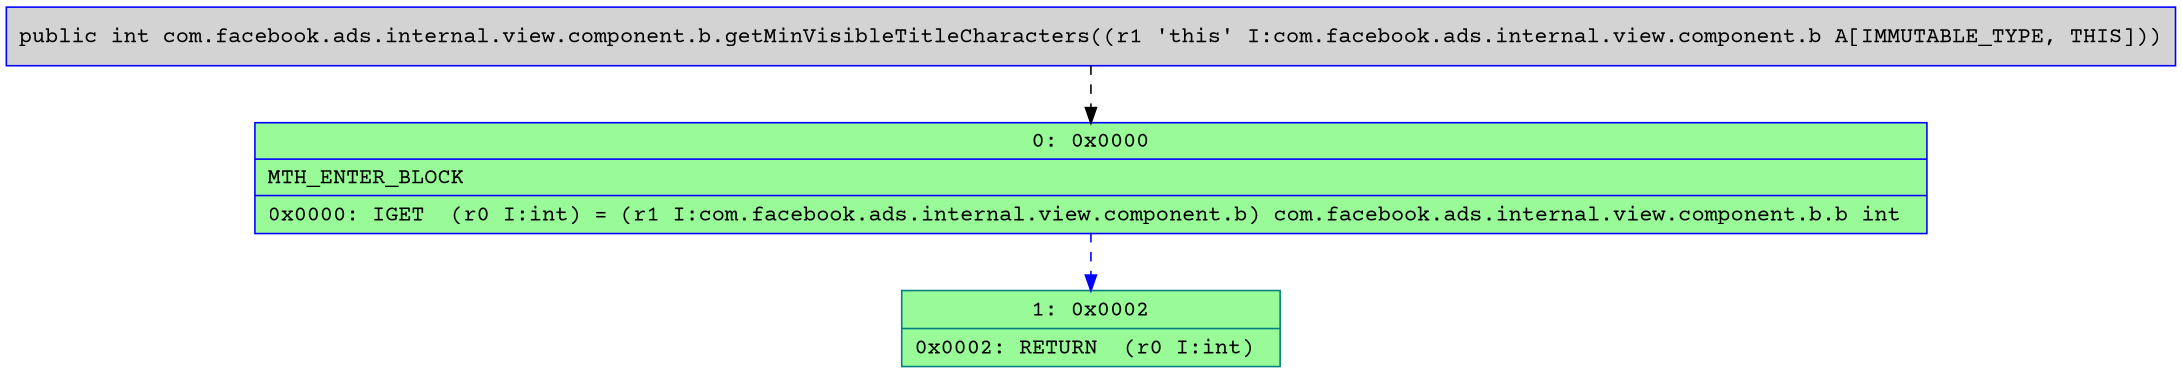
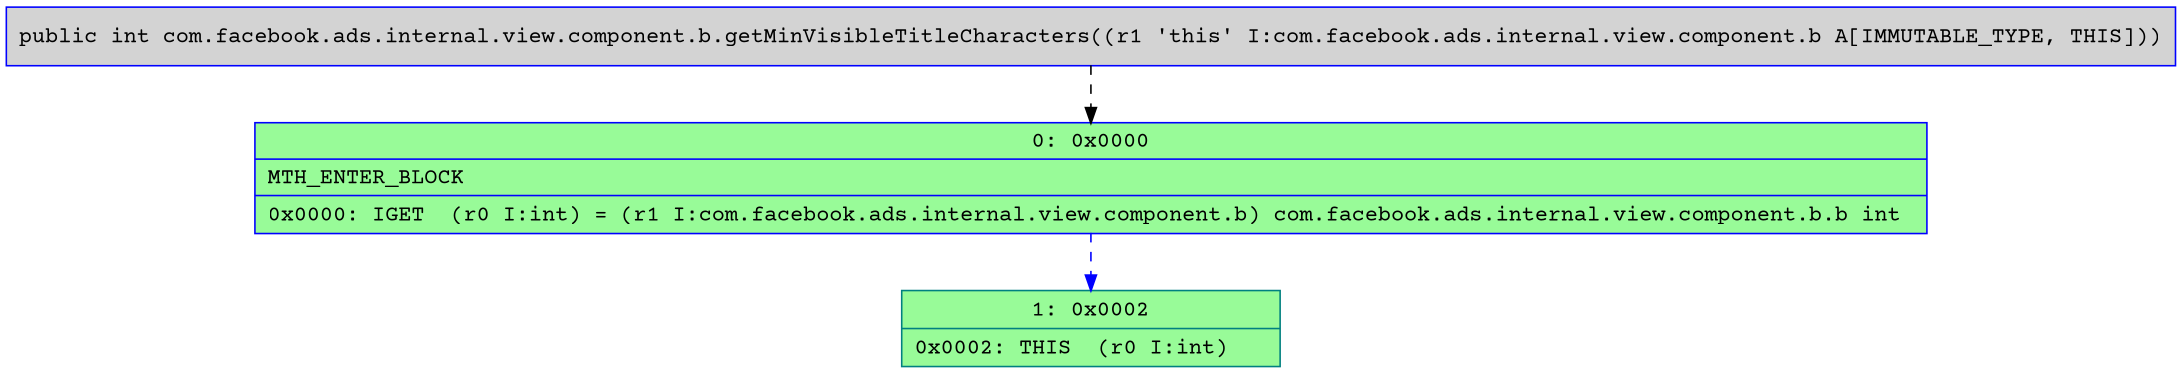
node "1: 0x0002": text "0x0002: RETURN  (r0 I:int)" -> "0x0002: THIS  (r0 I:int)"
